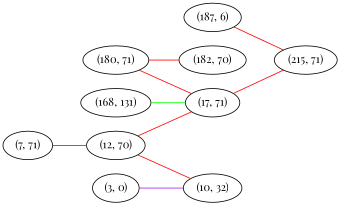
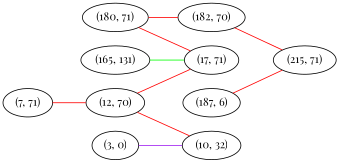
edge "(215, 71)" -- "(17, 71)": now "(215, 71)" -- "(182, 70)"
node "(168, 131)": label "(168, 131)" -> "(165, 131)"
